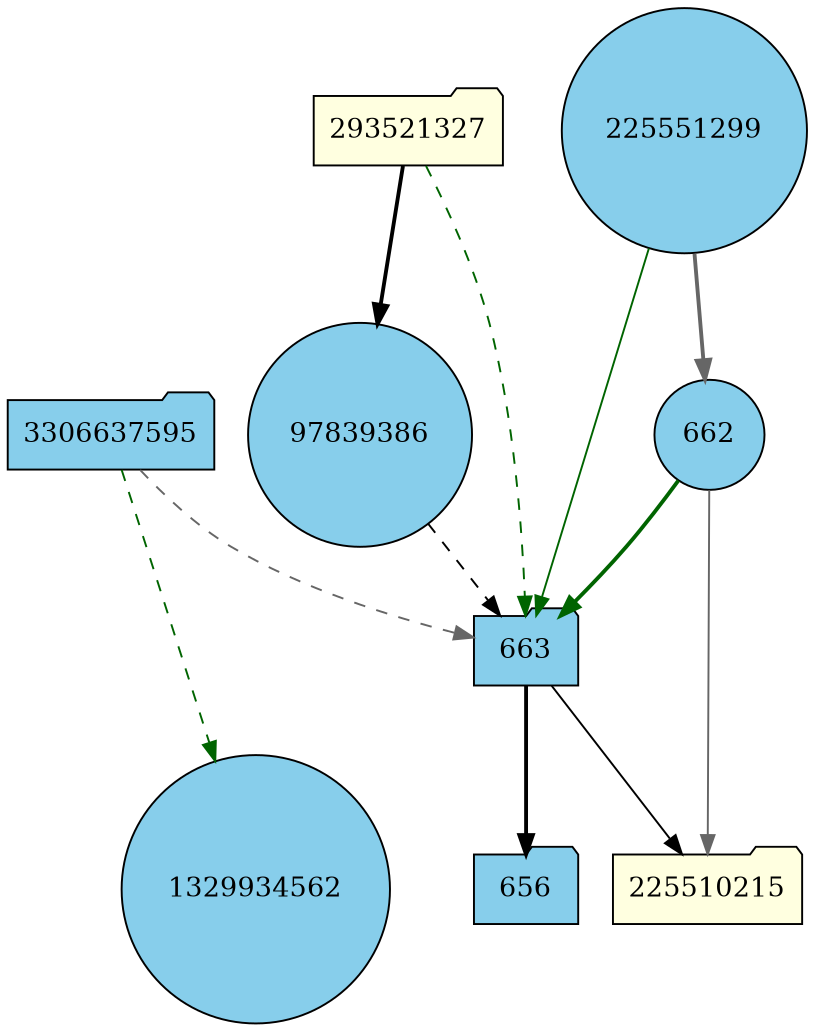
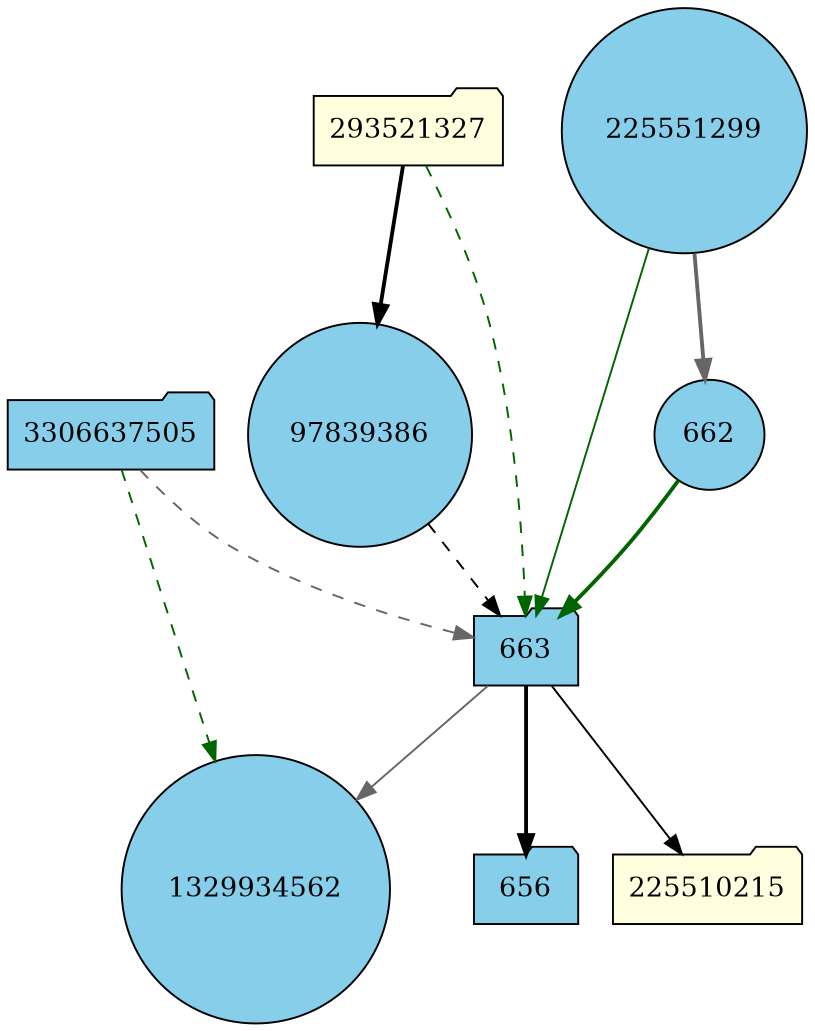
node "3306637595": label "3306637595" -> "3306637505"
edge "662" -> "225510215": removed
edge "663" -> "1329934562": added
